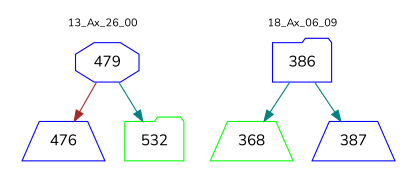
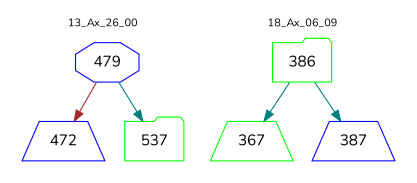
node "386": color blue -> green
node "476": label "476" -> "472"
node "532": label "532" -> "537"
node "368": label "368" -> "367"
